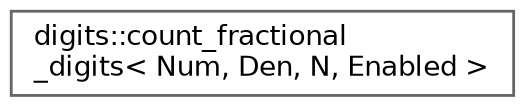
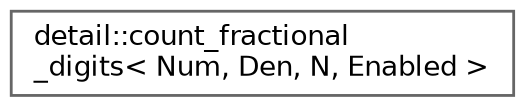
node "digits::count_fractional _digits< Num, Den, N, Enabled >": label "digits::count_fractional _digits< Num, Den, N, Enabled >" -> "detail::count_fractional _digits< Num, Den, N, Enabled >"
